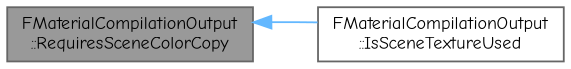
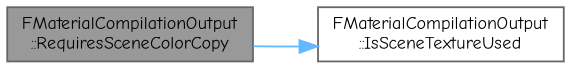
edge "FMaterialCompilationOutput ::IsSceneTextureUsed" -> "FMaterialCompilationOutput ::RequiresSceneColorCopy": reversed
